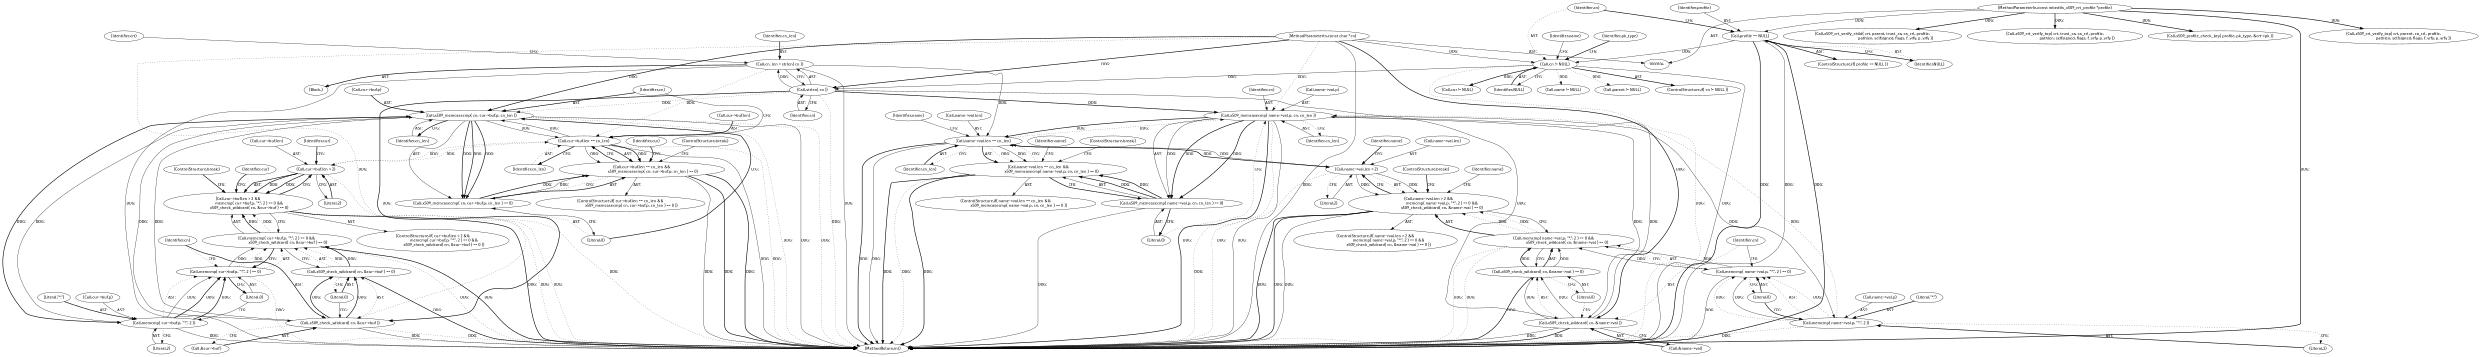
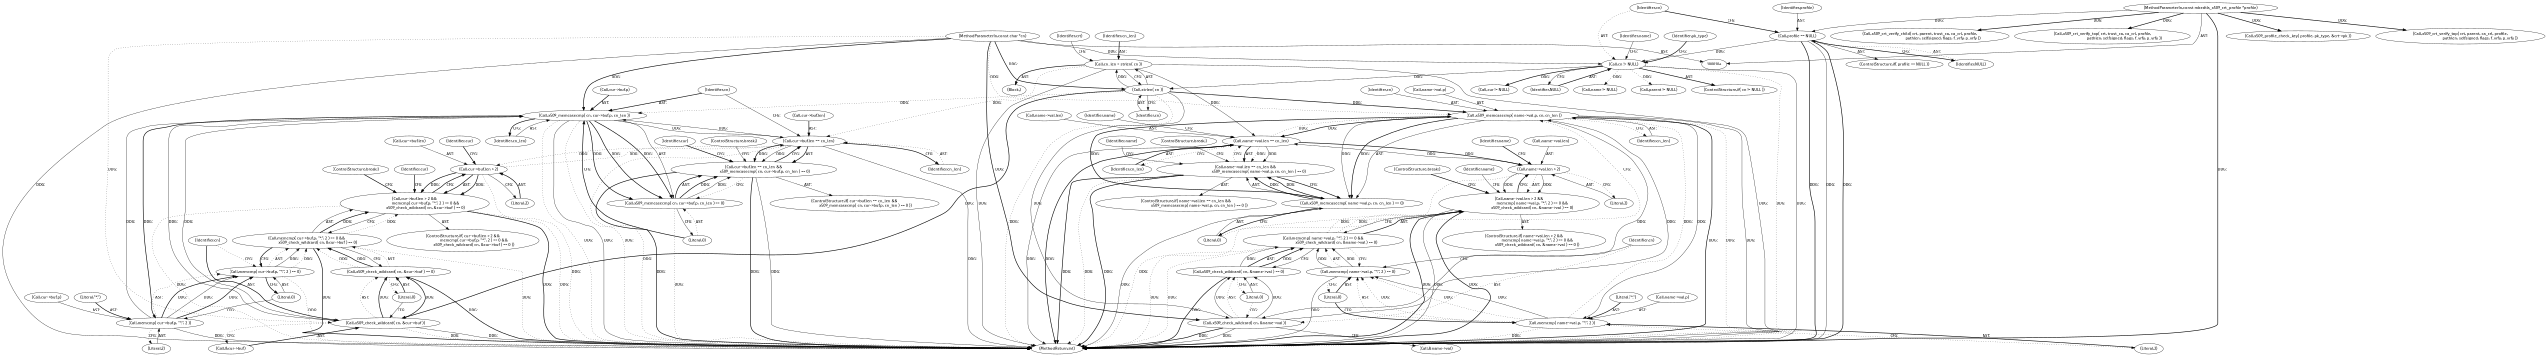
edge "(Call,profile == NULL)" -> "(ControlStructure,if( profile == NULL ))": style bold -> solid
edge "(Call,&name->val)" -> "(Call,x509_check_wildcard( cn, &name->val ))": removed, label "AST:"
edge "(Call,x509_memcasecmp( cn, cur->buf.p, cn_len ) == 0)" -> "(MethodReturn,int)": added, label "DDG:"
